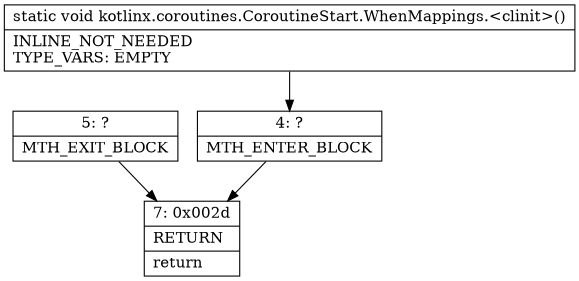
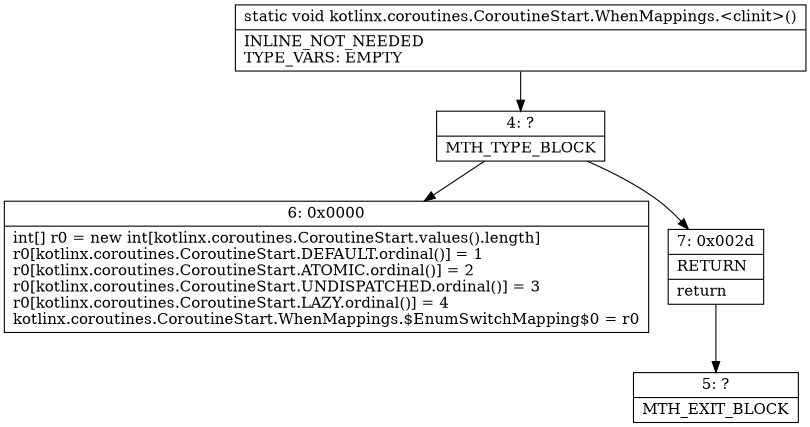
node "4: ?": text "MTH_ENTER_BLOCK" -> "MTH_TYPE_BLOCK"
edge "5: ?" -> "7: 0x002d": reversed
node "6: 0x0000": added
